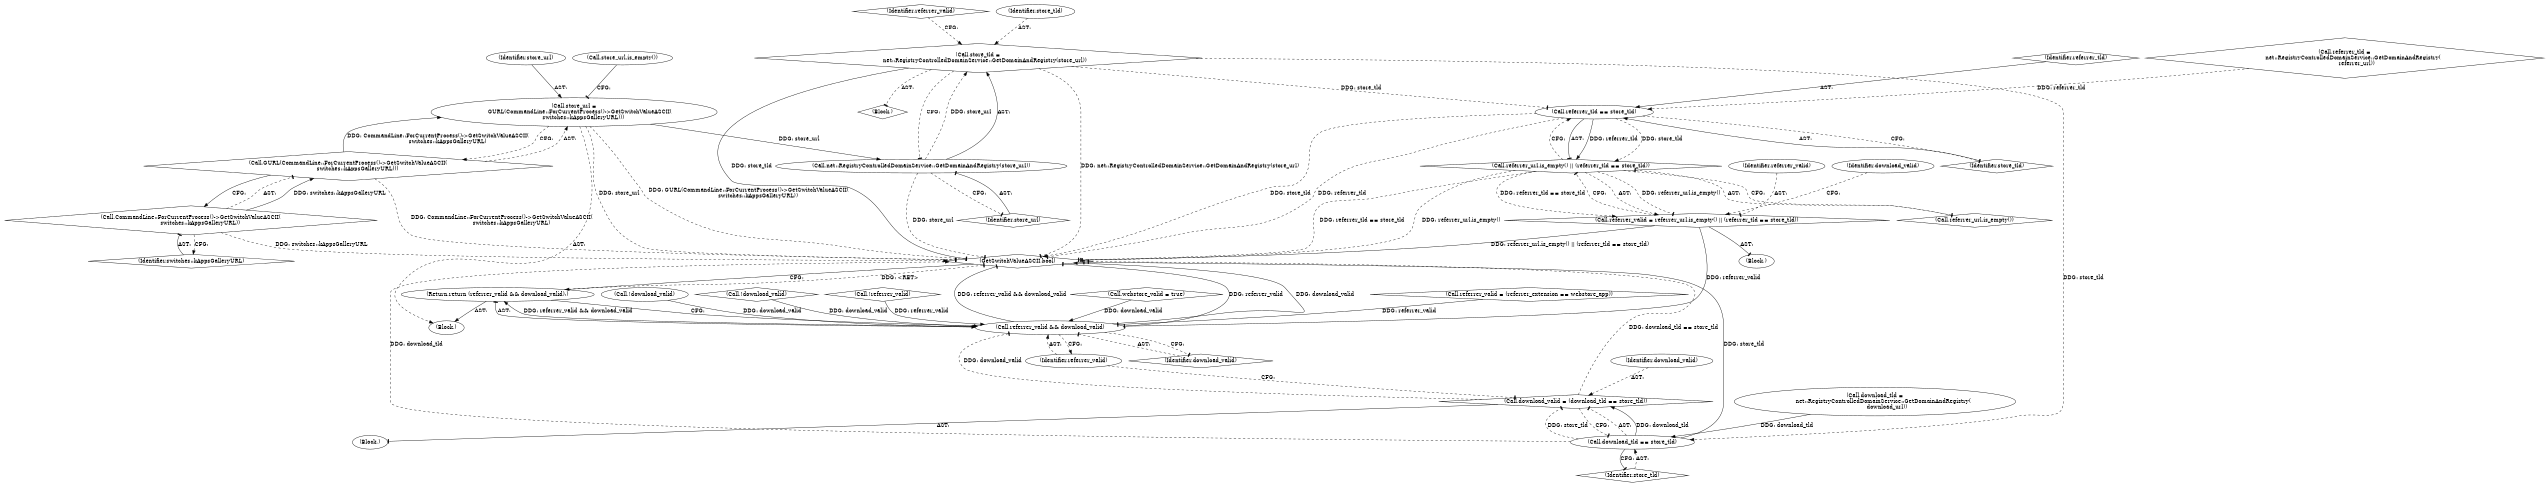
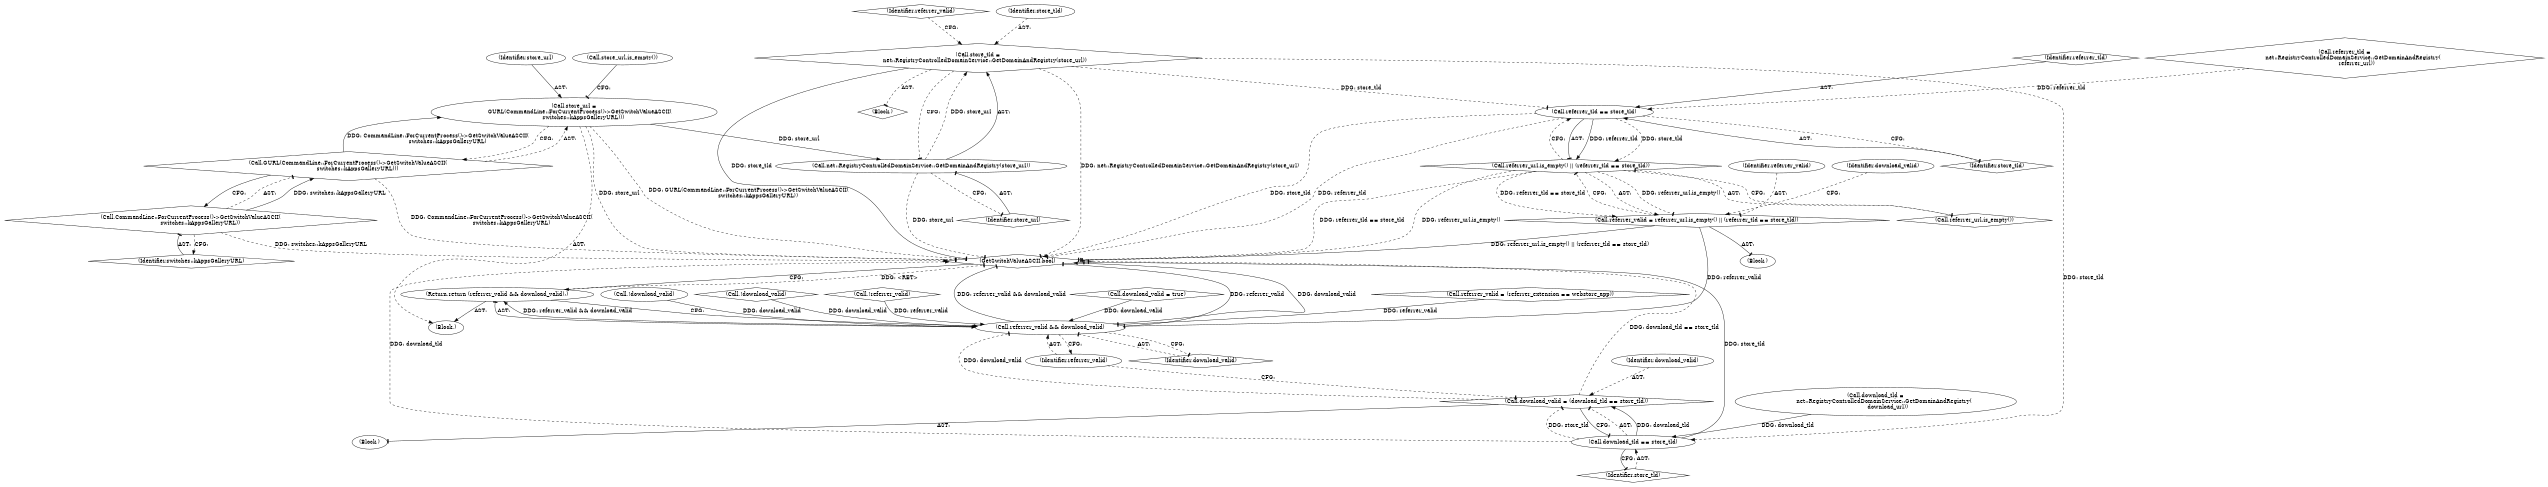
node "(Call,webstore_valid = true)": label "(Call,webstore_valid = true)" -> "(Call,download_valid = true)"
edge "(Call,download_valid = (download_tld == store_tld))" -> "(Call,download_tld == store_tld)": style dashed -> solid
